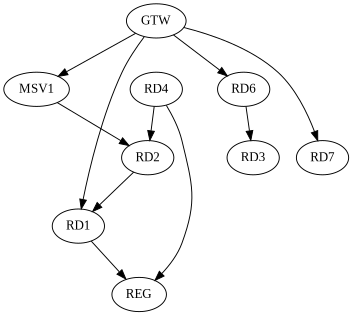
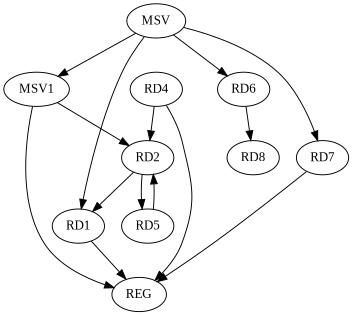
node "GTW": label "GTW" -> "MSV"
node "RD3": label "RD3" -> "RD8"
edge "MSV1" -> "REG": added
node "RD5": added
edge "RD7" -> "REG": added
